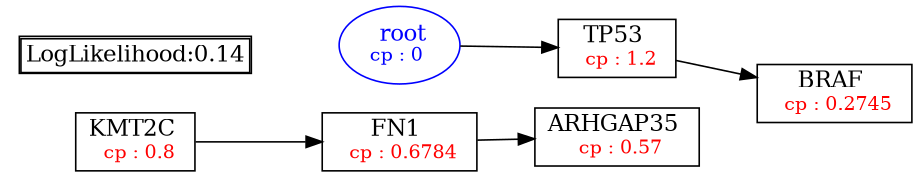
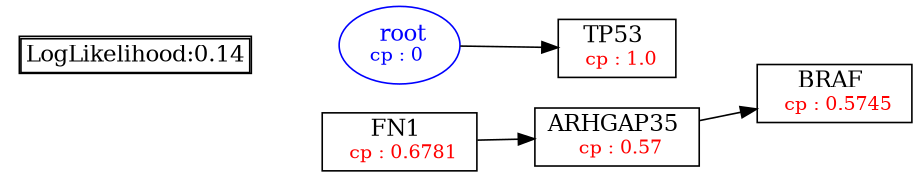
node "TP53": text "cp : 1.2" -> "cp : 1.0"
edge "TP53" -> "BRAF": now "ARHGAP35" -> "BRAF"
node "BRAF": text "cp : 0.2745" -> "cp : 0.5745"
node "KMT2C": removed
node "FN1": text "cp : 0.6784" -> "cp : 0.6781"
